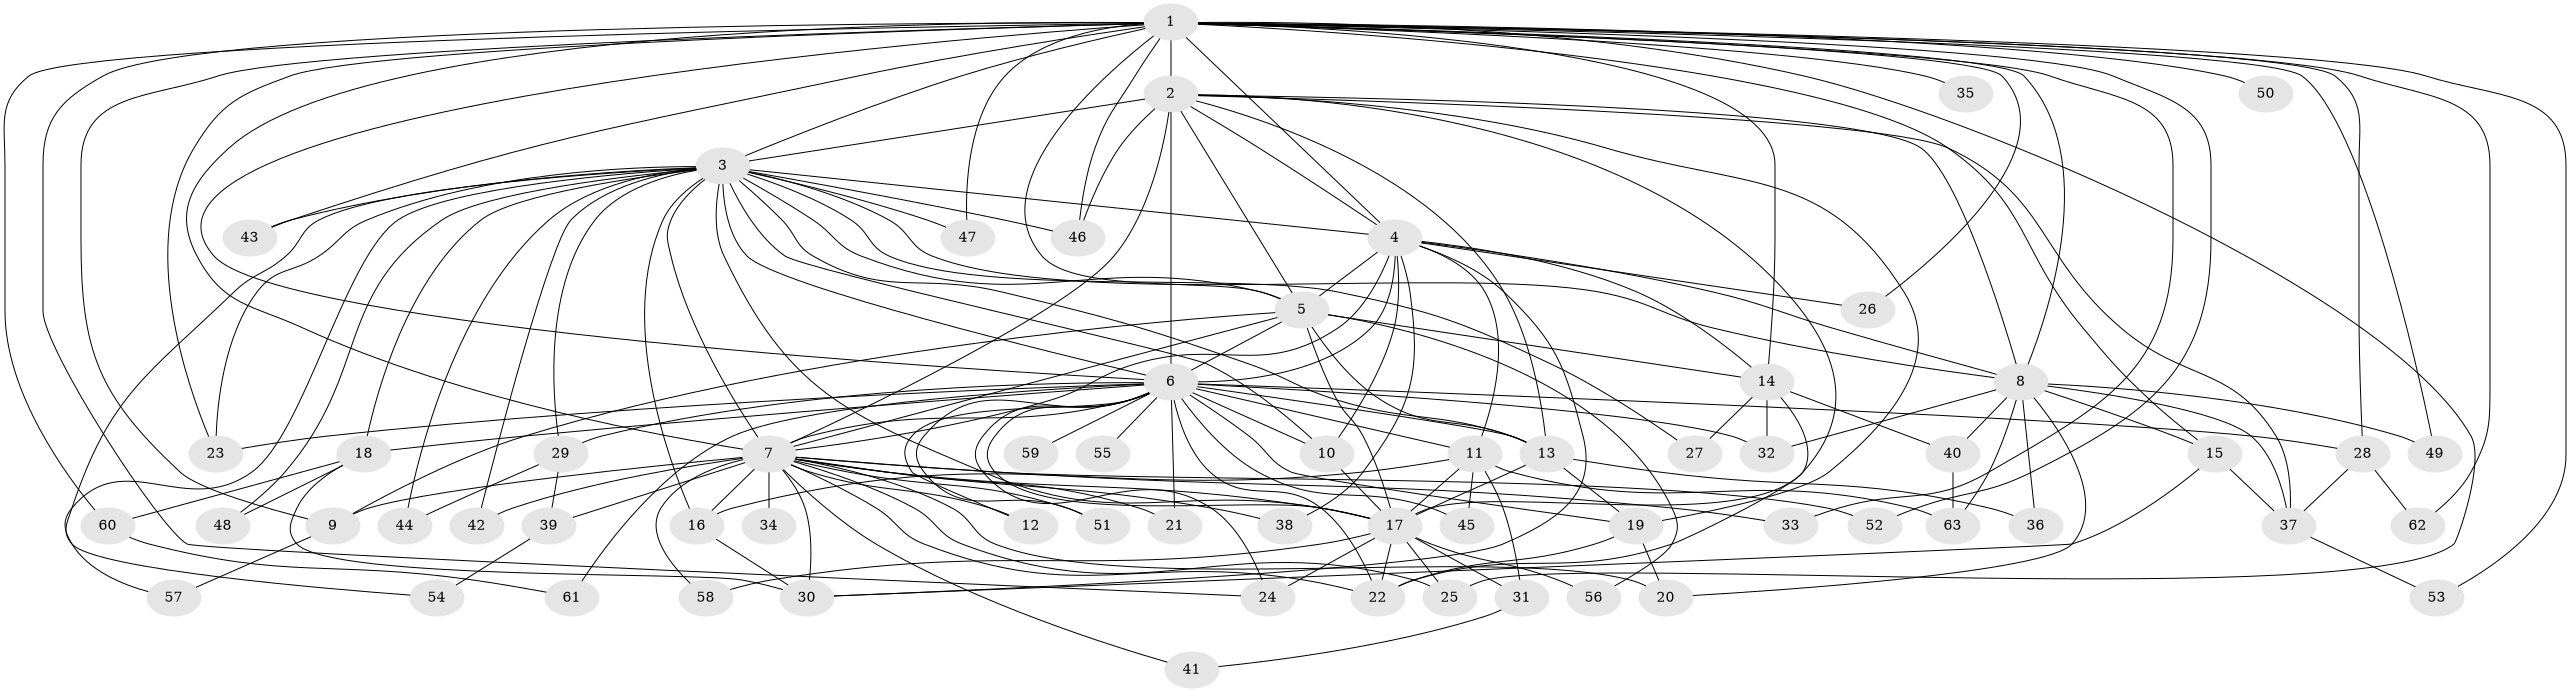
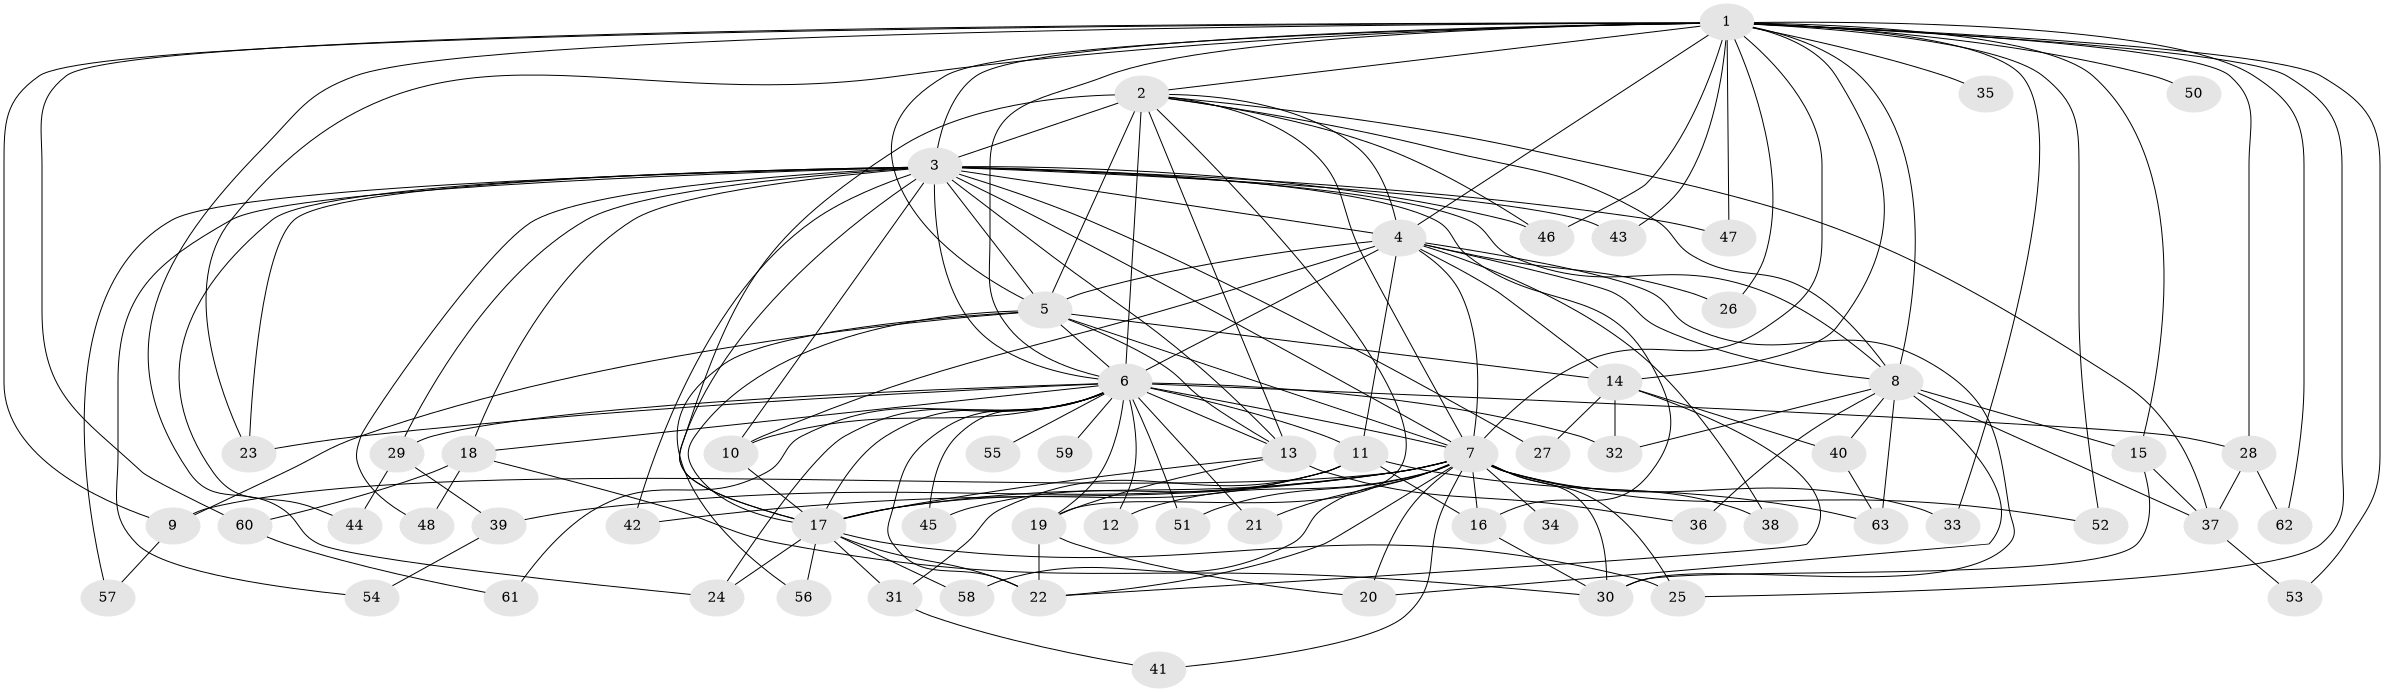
node "49": removed
